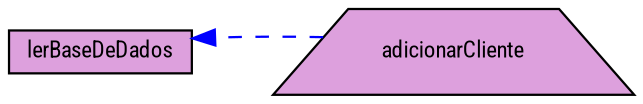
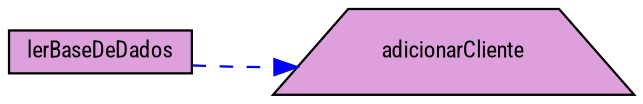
edge "adicionarCliente" -> "lerBaseDeDados": reversed
